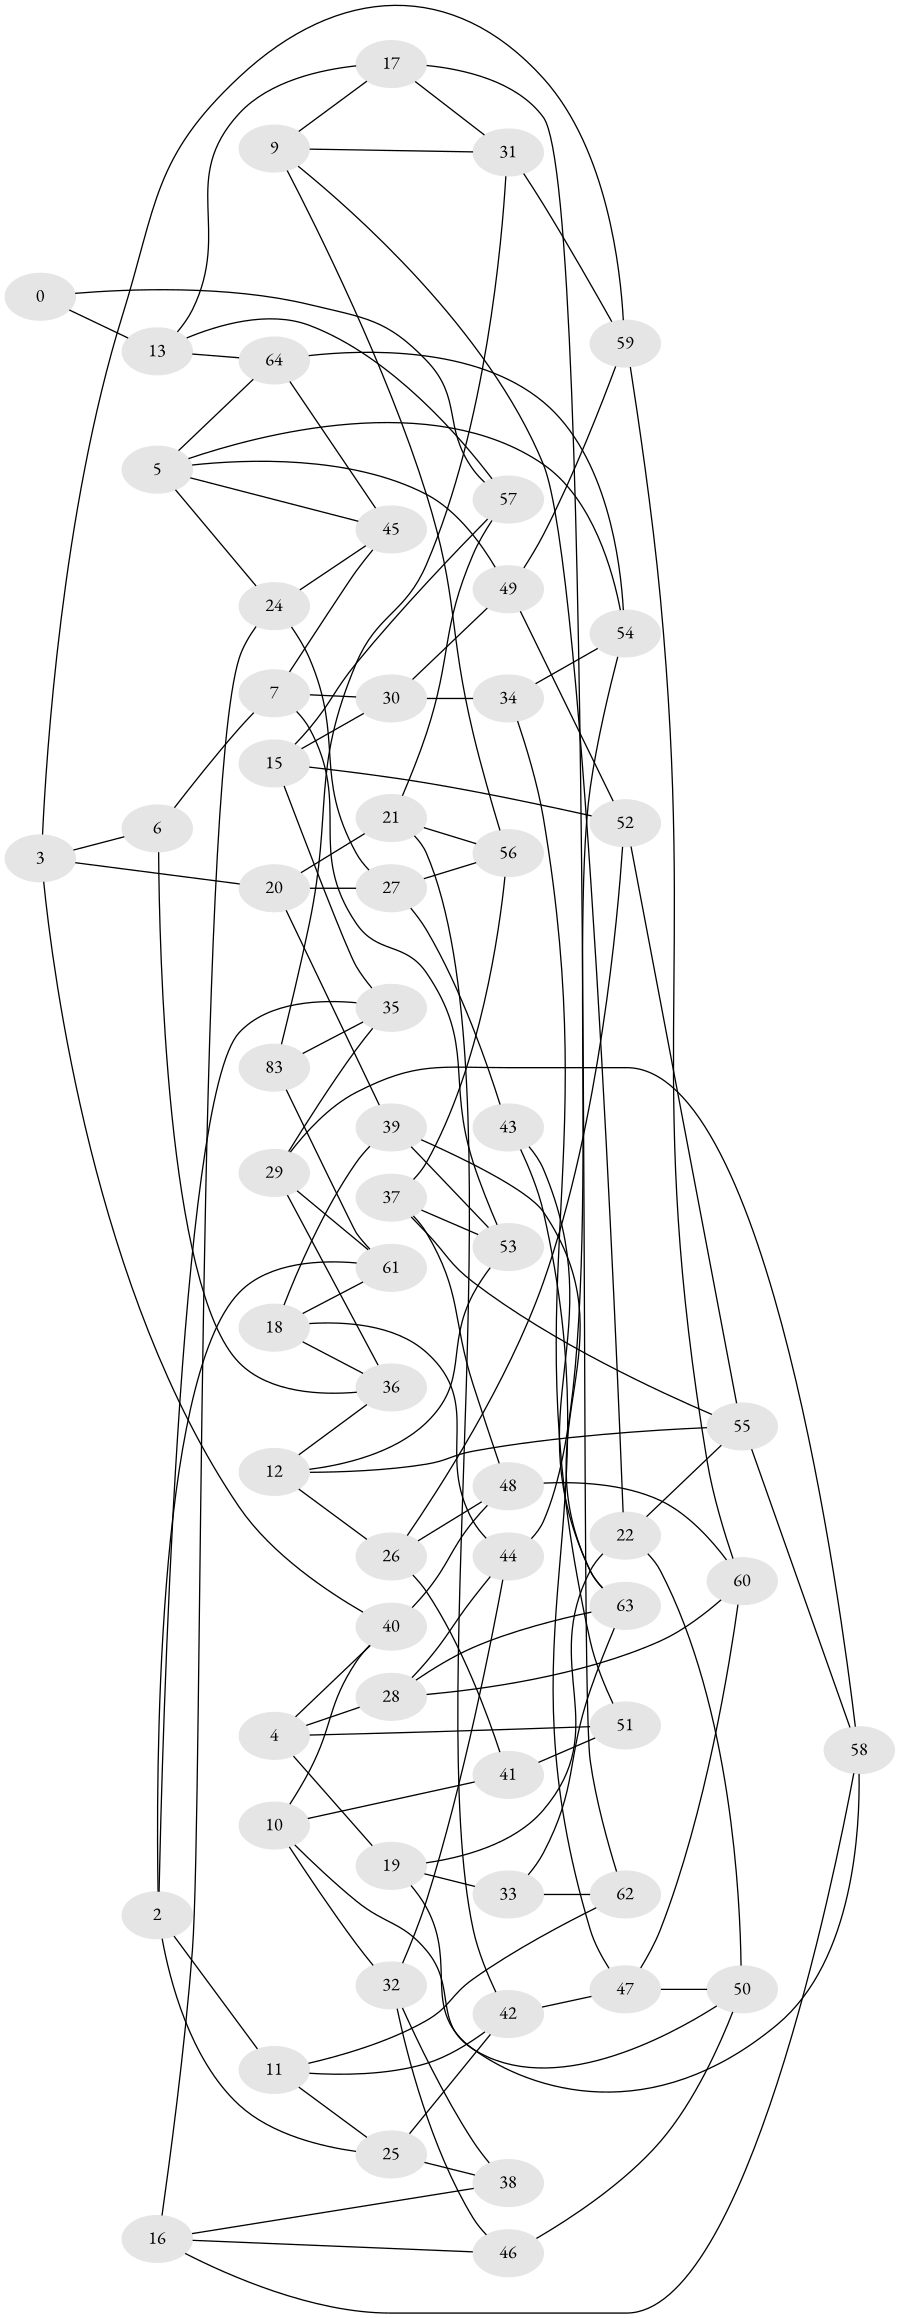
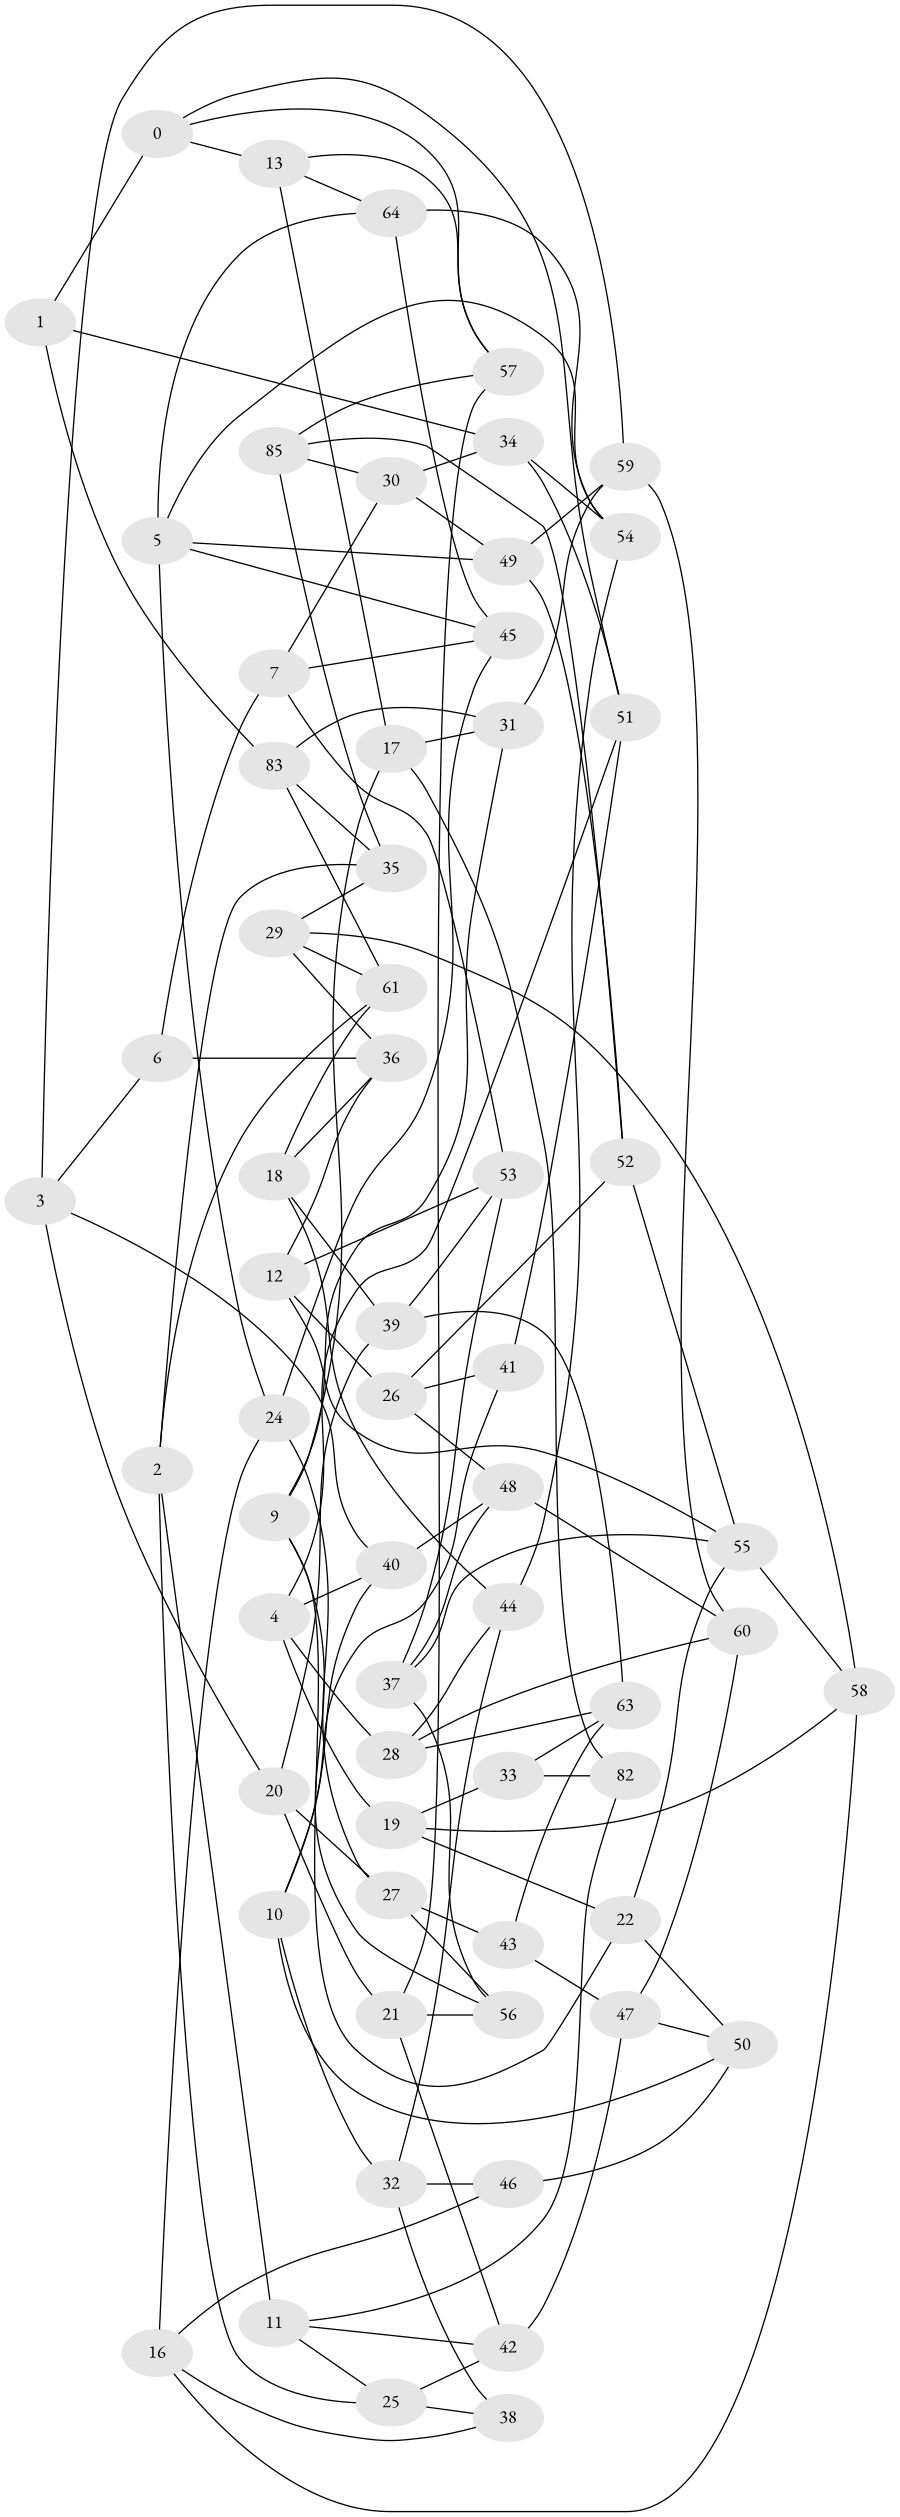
edge "0" -- "51": added
node "1": added
node "15": label "15" -> "85"
node "62": label "62" -> "82"
